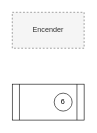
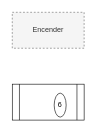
node "6": size 18x18 -> 12x24
